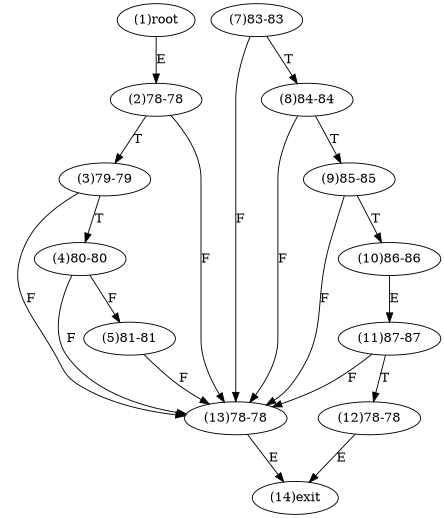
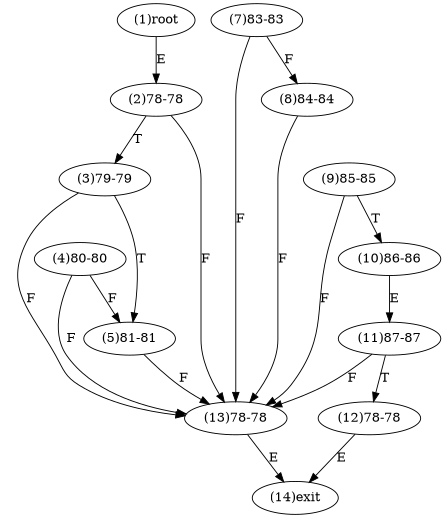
edge "(7)83-83" -> "(8)84-84": label "T" -> "F"
edge "(8)84-84" -> "(9)85-85": removed, label "T"
edge "(3)79-79" -> "(4)80-80": now "(3)79-79" -> "(5)81-81"
